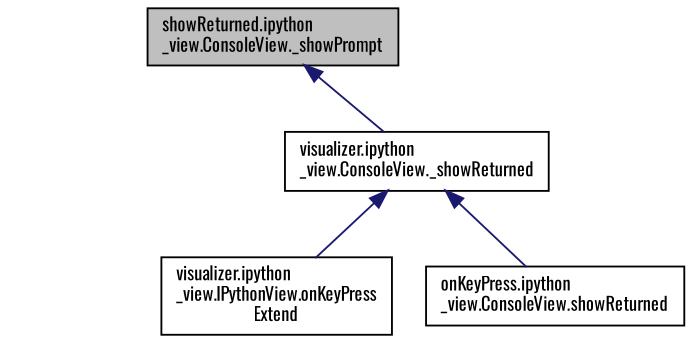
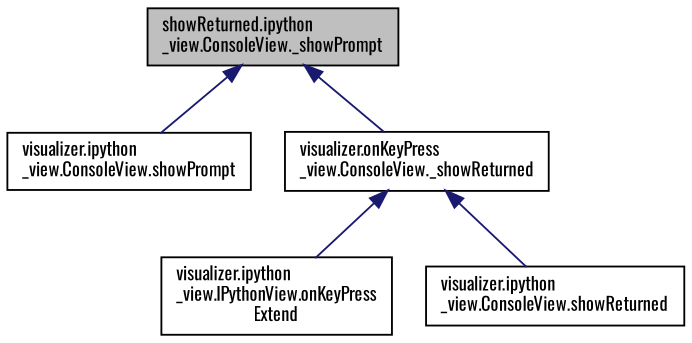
node "visualizer.ipython _view.ConsoleView.showPrompt": added
node "visualizer.ipython _view.ConsoleView._showReturned": label "visualizer.ipython _view.ConsoleView._showReturned" -> "visualizer.onKeyPress _view.ConsoleView._showReturned"
node "onKeyPress.ipython _view.ConsoleView.showReturned": label "onKeyPress.ipython _view.ConsoleView.showReturned" -> "visualizer.ipython _view.ConsoleView.showReturned"
